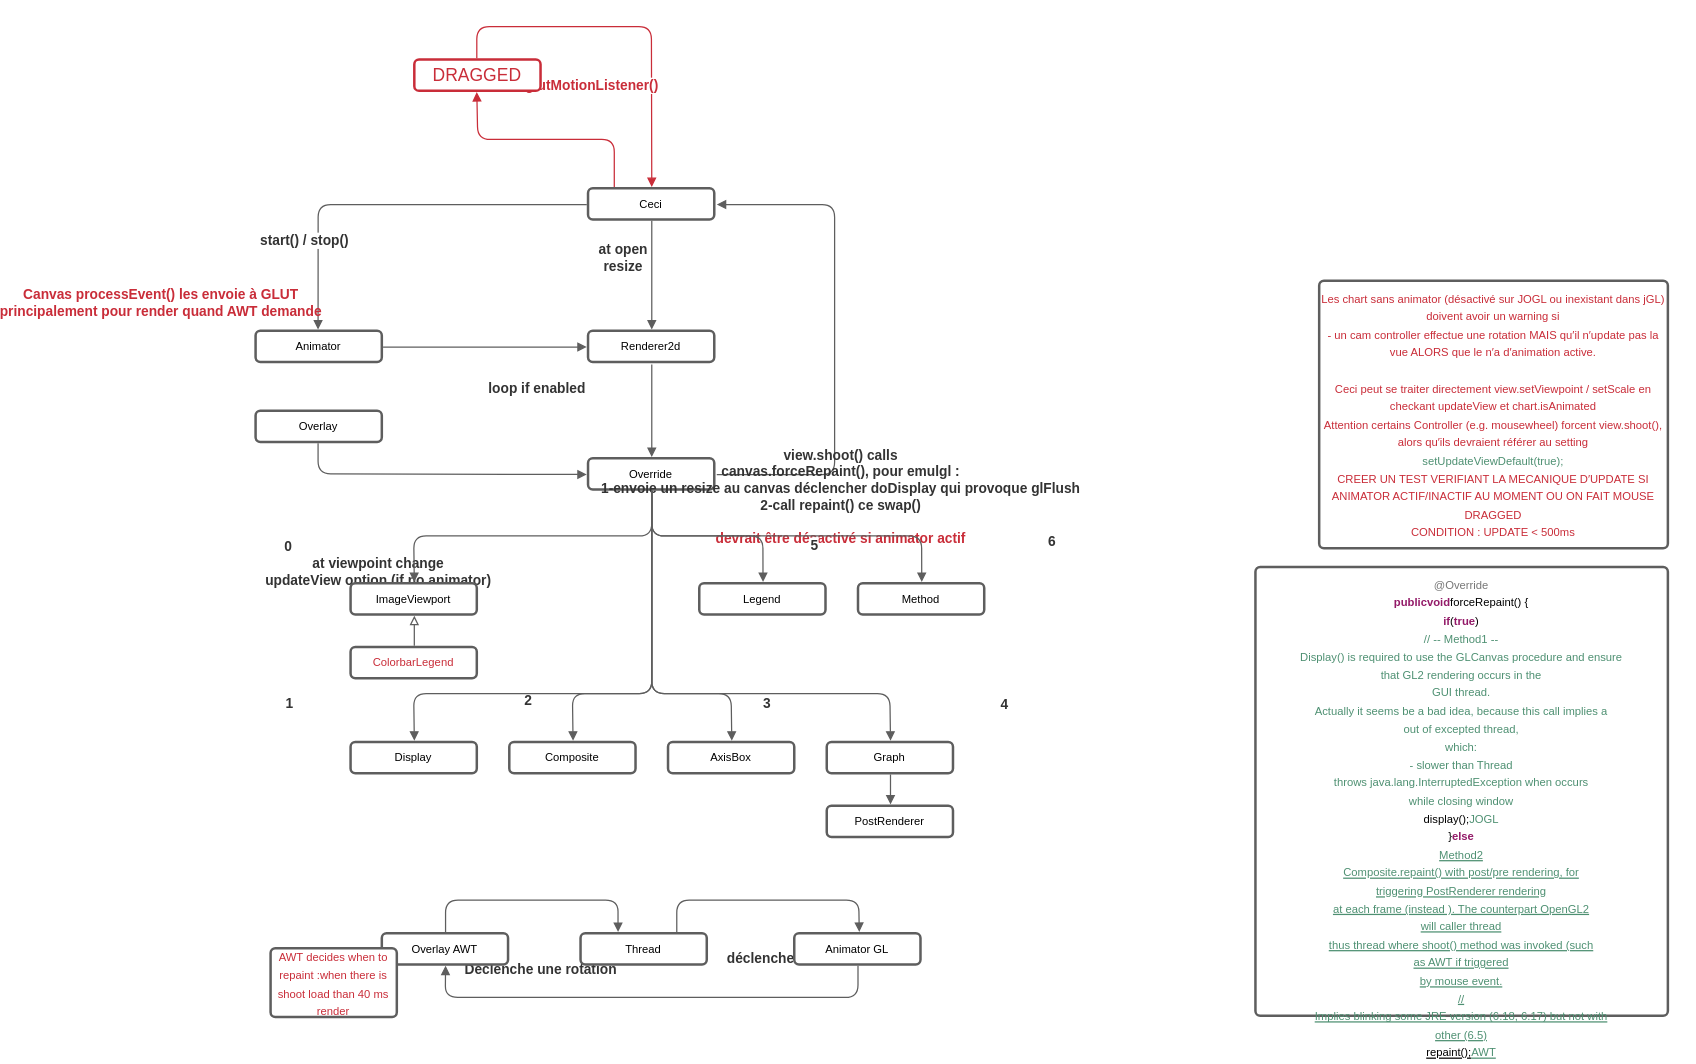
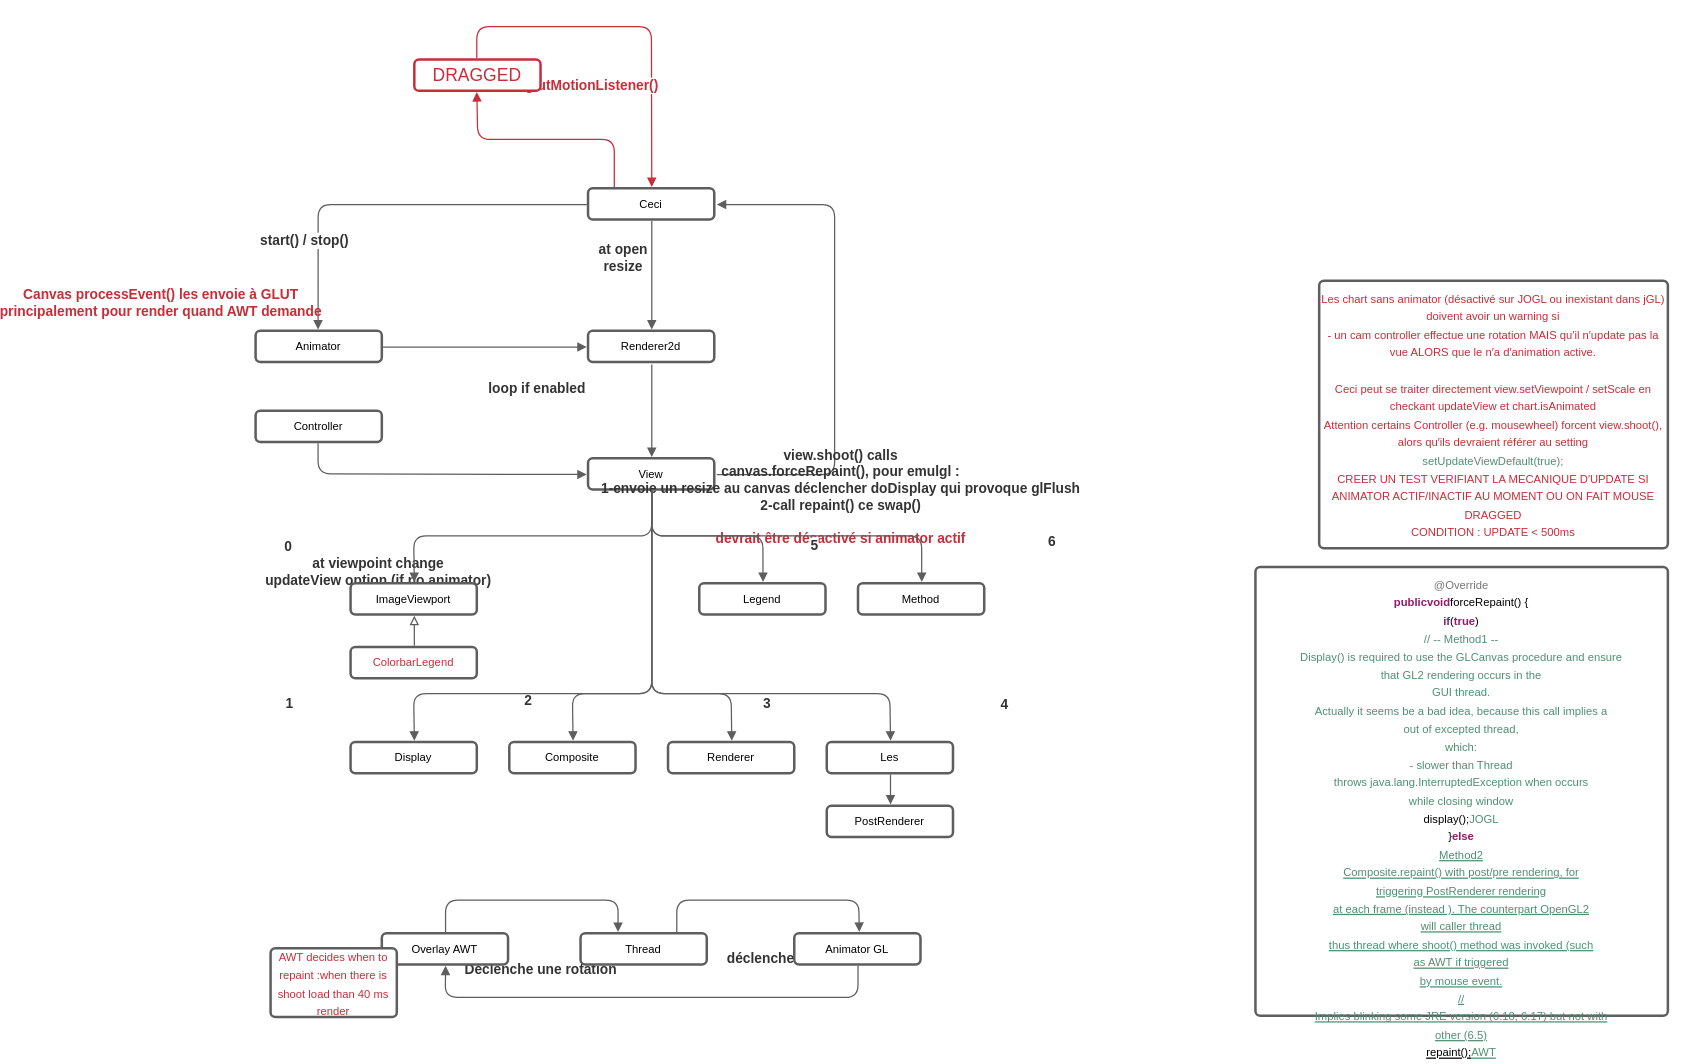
node "Overlay": label "Overlay" -> "Controller"
node "Override": label "Override" -> "View"
node "AxisBox": label "AxisBox" -> "Renderer"
node "Graph": label "Graph" -> "Les"
